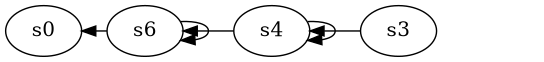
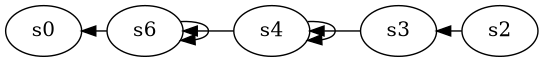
node "s2": added
